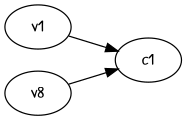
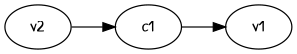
edge "v1" -> "c1": reversed
node "v8": label "v8" -> "v2"
